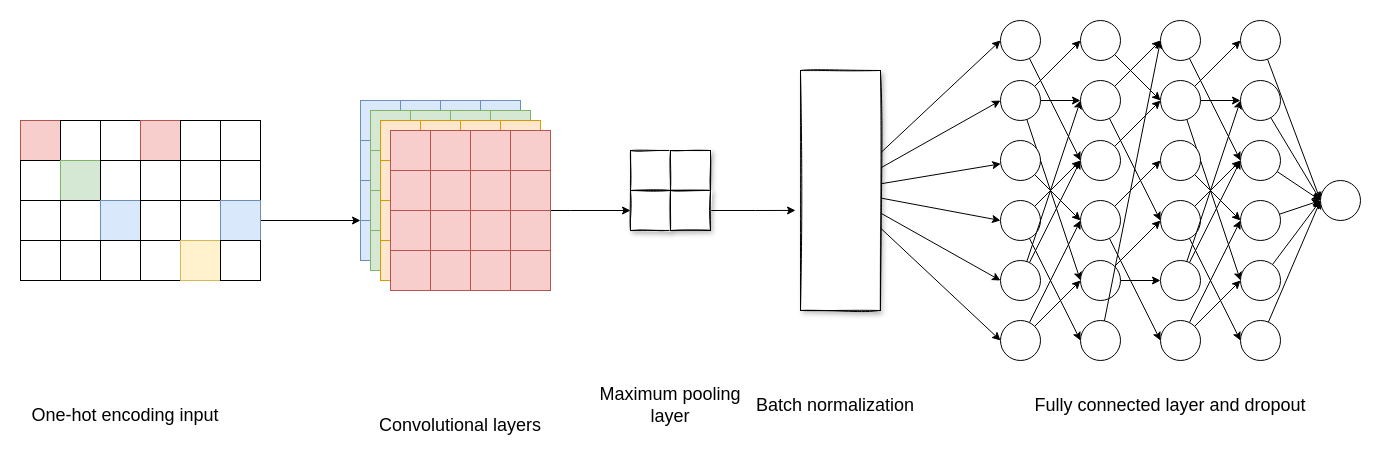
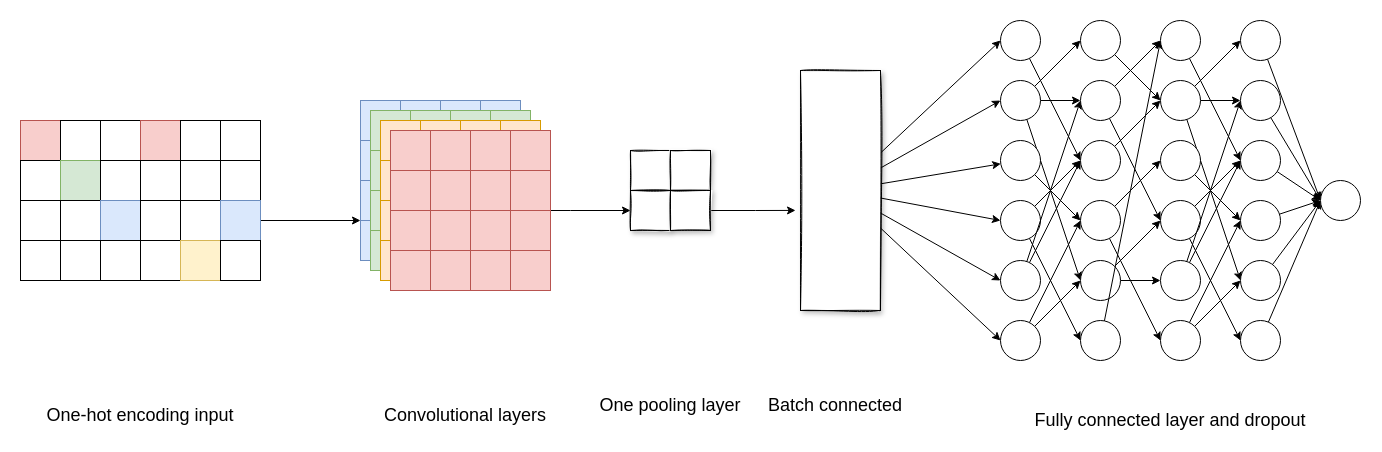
node "Maximum pooling layer": label "Maximum pooling layer" -> "One pooling layer"
node "Batch normalization": label "Batch normalization" -> "Batch connected"
node "Fully connected layer and dropout": moved (1171, 406) -> (1171, 421)
node "One-hot encoding input": moved (126, 416) -> (141, 416)
node "Convolutional layers": moved (461, 426) -> (466, 416)
